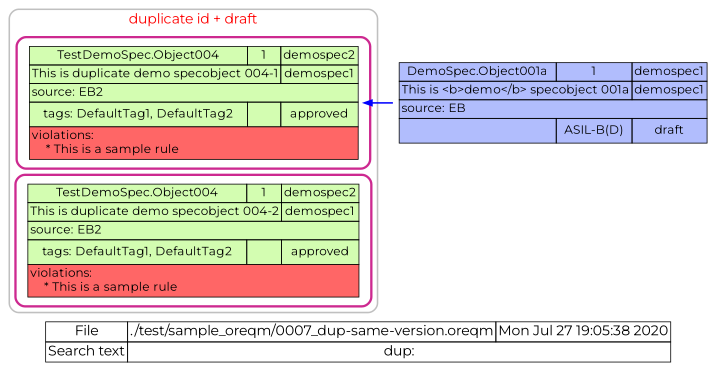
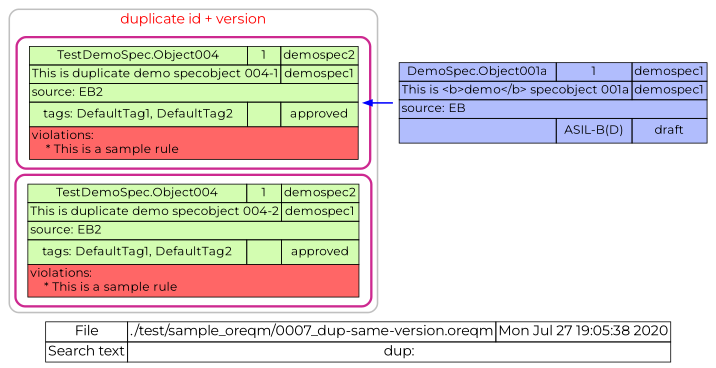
cluster "duplicate id + draft": label "duplicate id + draft" -> "duplicate id + version"
